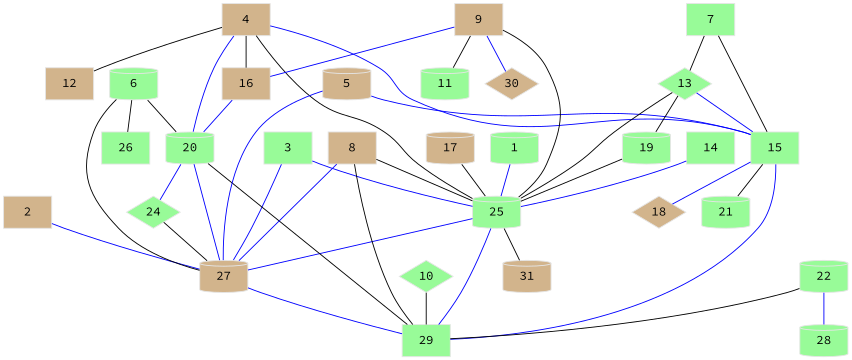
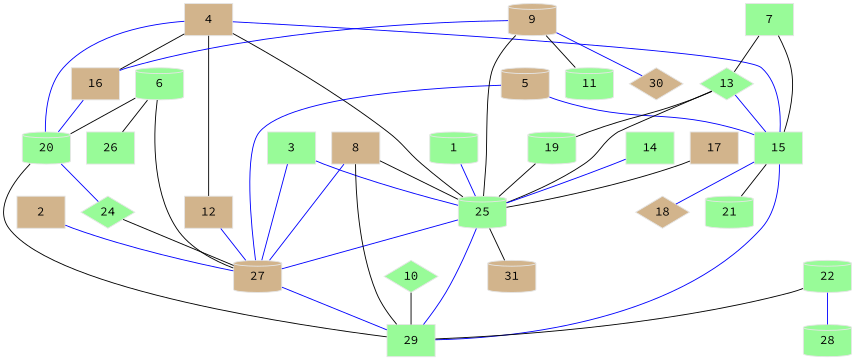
node "9": shape box -> cylinder
node "17": shape cylinder -> box
edge "20" -- "27": now "12" -- "27"
